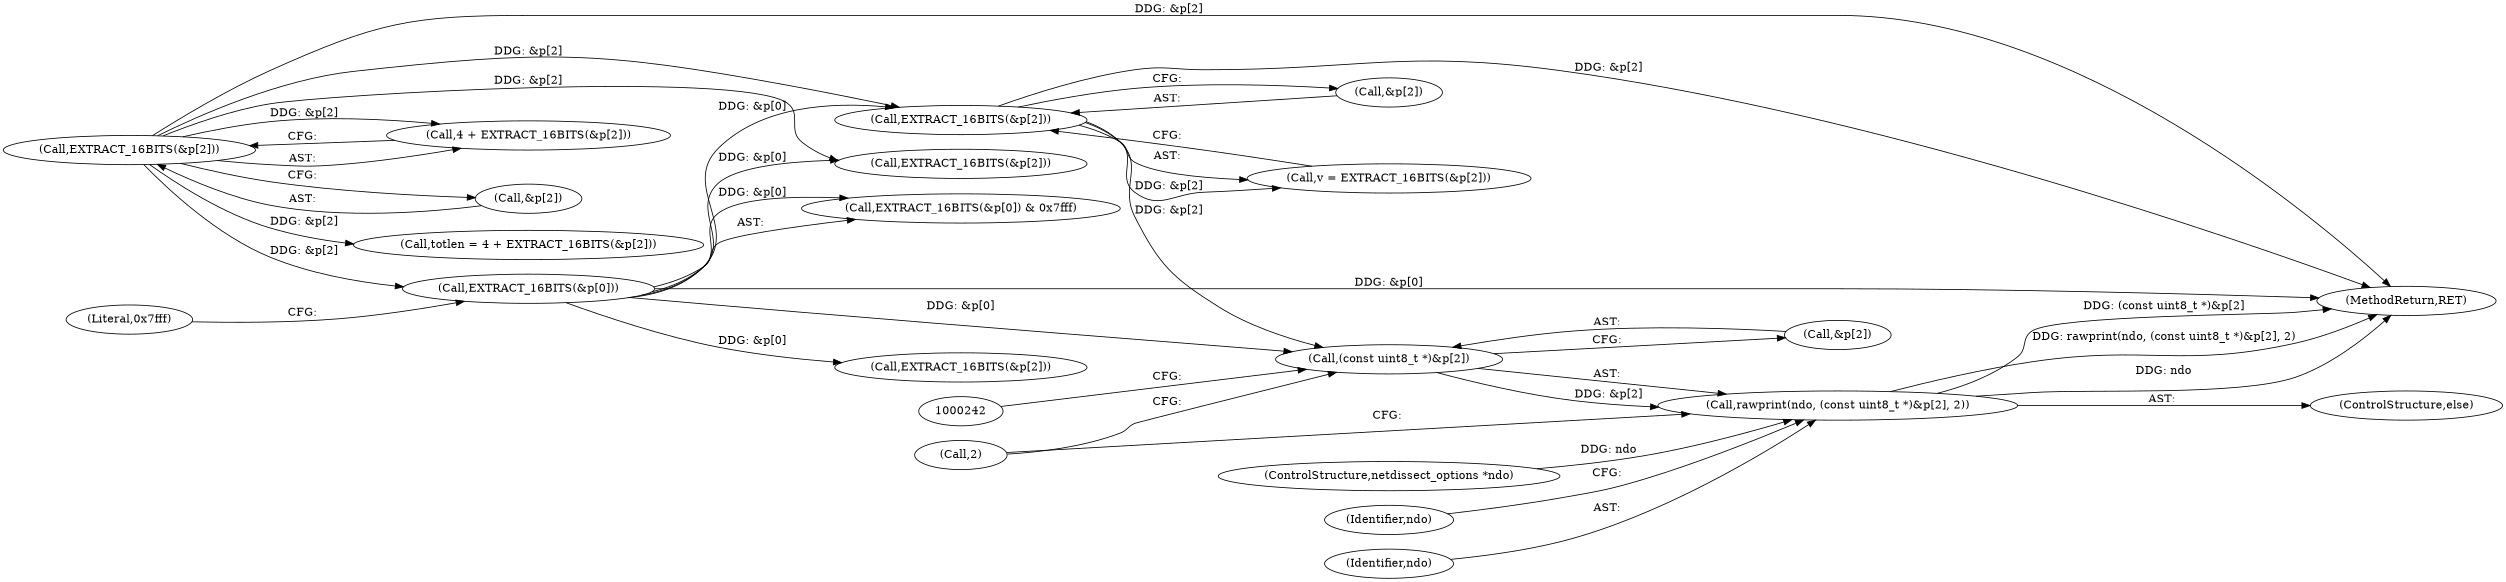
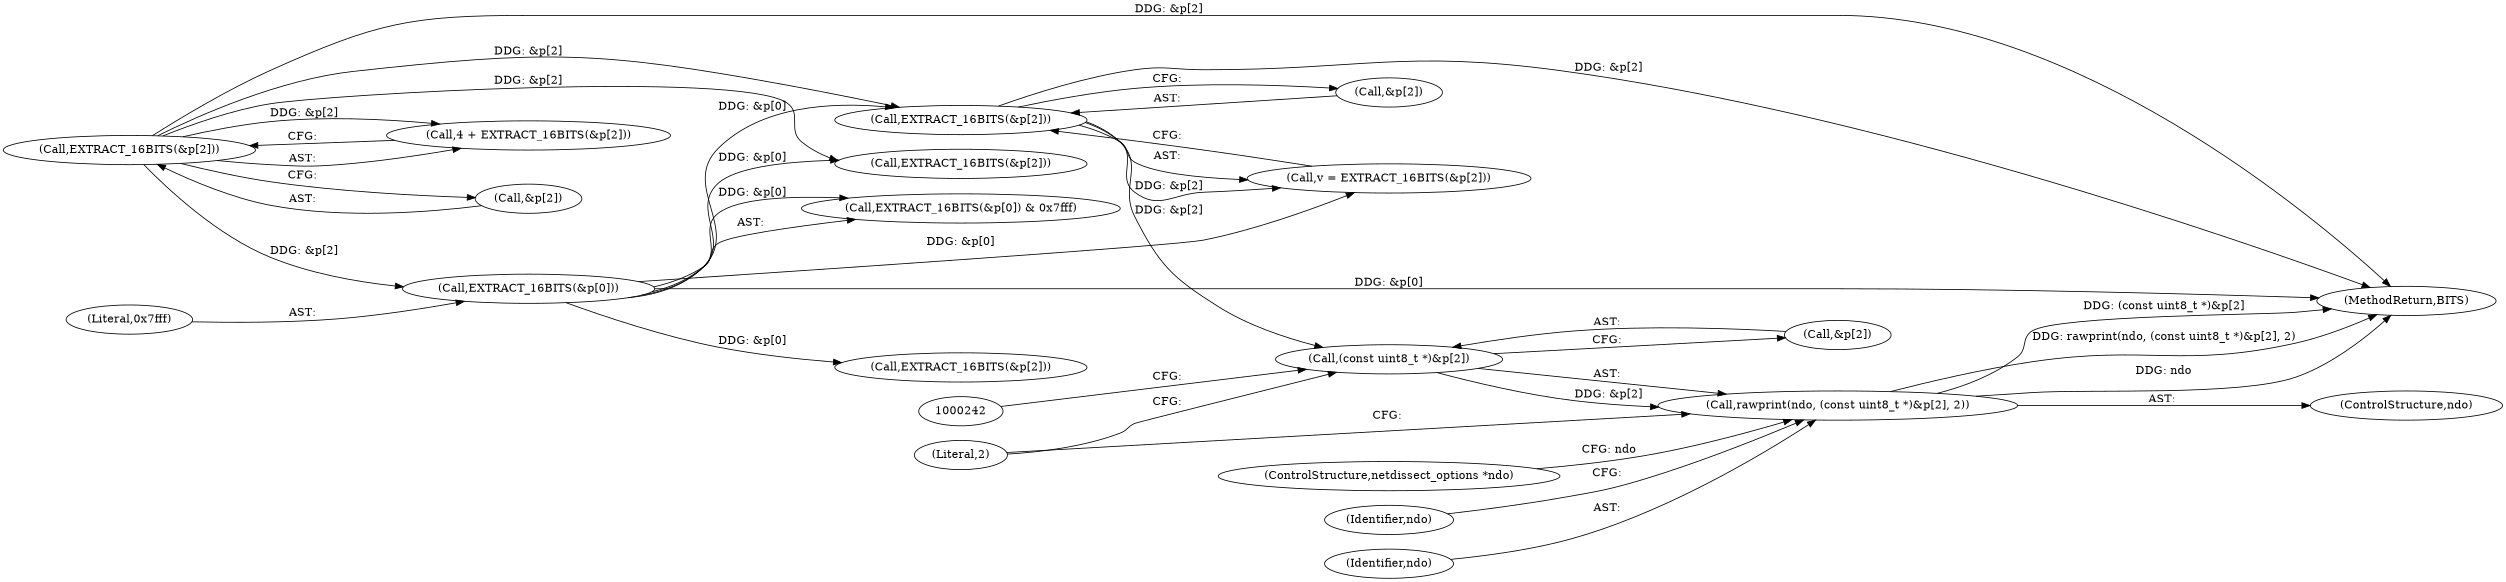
node "(Call,totlen = 4 + EXTRACT_16BITS(&p[2]))": removed
node "(MethodReturn,RET)": label "(MethodReturn,RET)" -> "(MethodReturn,BITS)"
edge "(Literal,0x7fff)" -> "(Call,EXTRACT_16BITS(&p[0]))": label "CFG: " -> "AST: "
edge "(Call,EXTRACT_16BITS(&p[0]))" -> "(Call,(const uint8_t *)&p[2])": now "(Call,EXTRACT_16BITS(&p[0]))" -> "(Call,v = EXTRACT_16BITS(&p[2]))"
node "(ControlStructure,else)": label "(ControlStructure,else)" -> "(ControlStructure,ndo)"
edge "(ControlStructure,netdissect_options *ndo)" -> "(Call,rawprint(ndo, (const uint8_t *)&p[2], 2))": label "DDG: ndo" -> "CFG: ndo"
node "(Call,2)": label "(Call,2)" -> "(Literal,2)"
